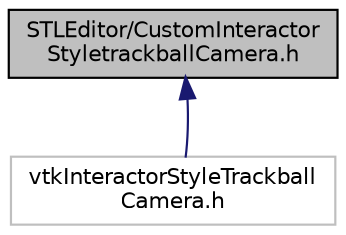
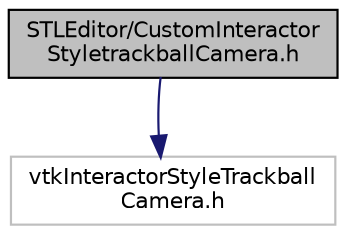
edge "vtkInteractorStyleTrackball Camera.h" -> "STLEditor/CustomInteractor StyletrackballCamera.h": reversed
